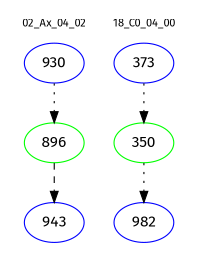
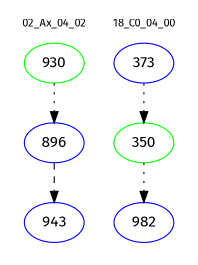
node "930": color blue -> green
node "896": color green -> blue
